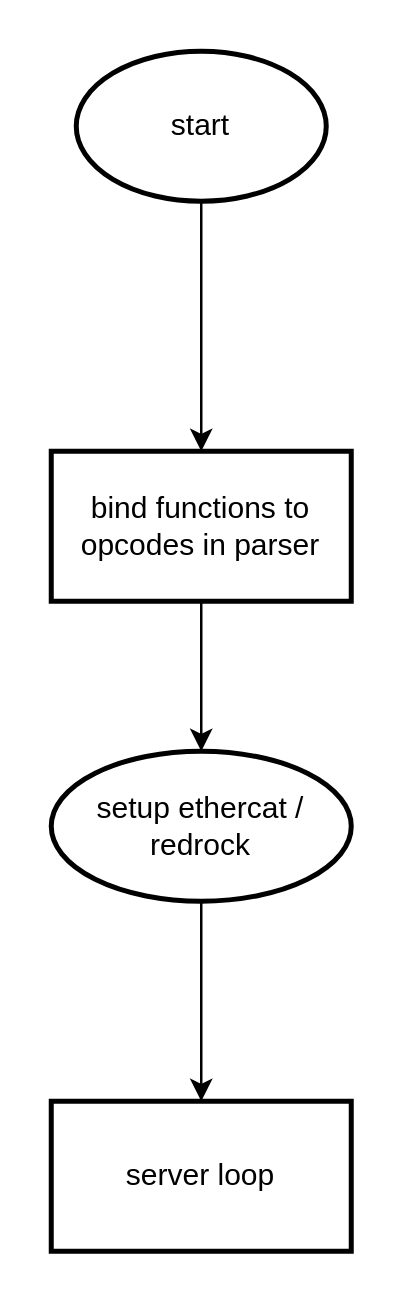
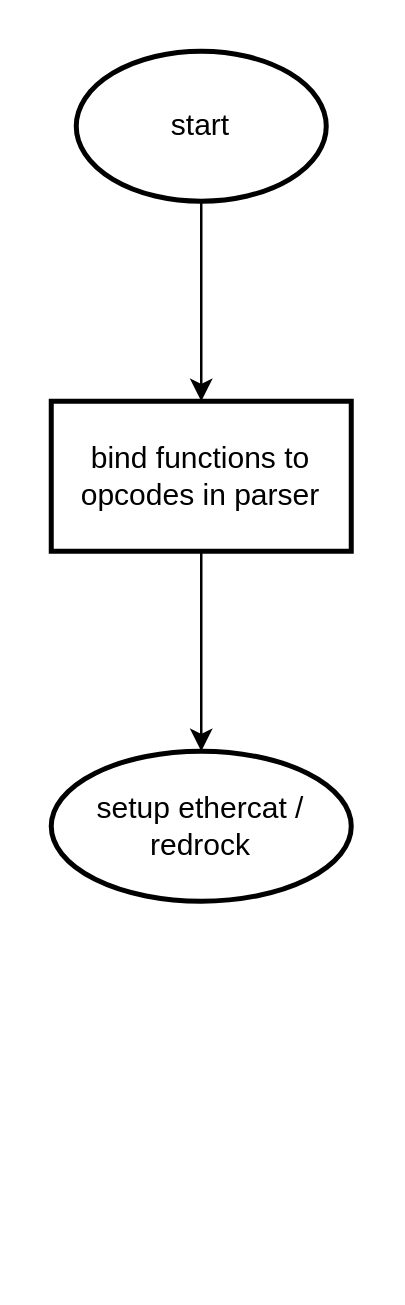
node "bind functions to opcodes in parser": moved (201, 526) -> (201, 476)
edge "setup ethercat / redrock" -> "server loop": removed
node "server loop": removed
